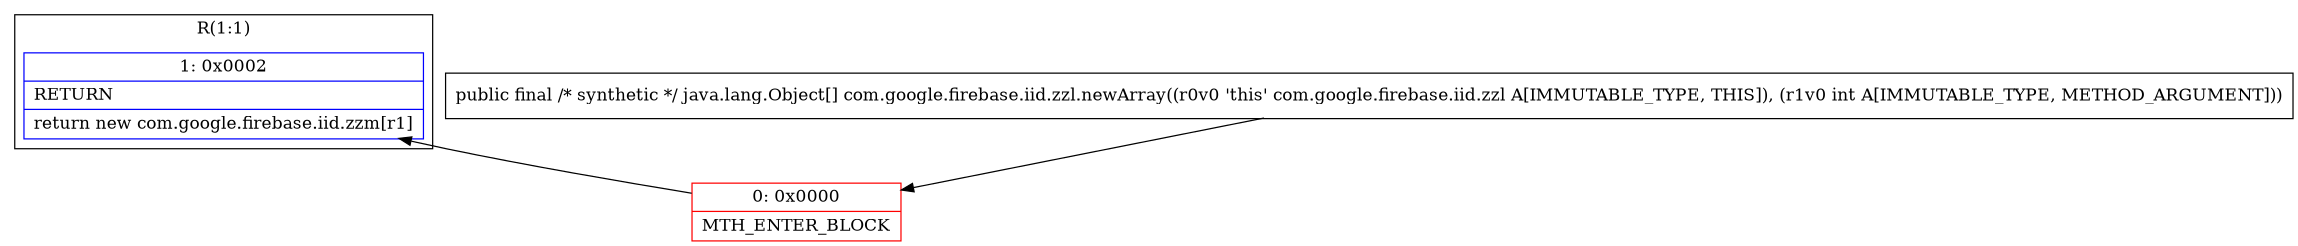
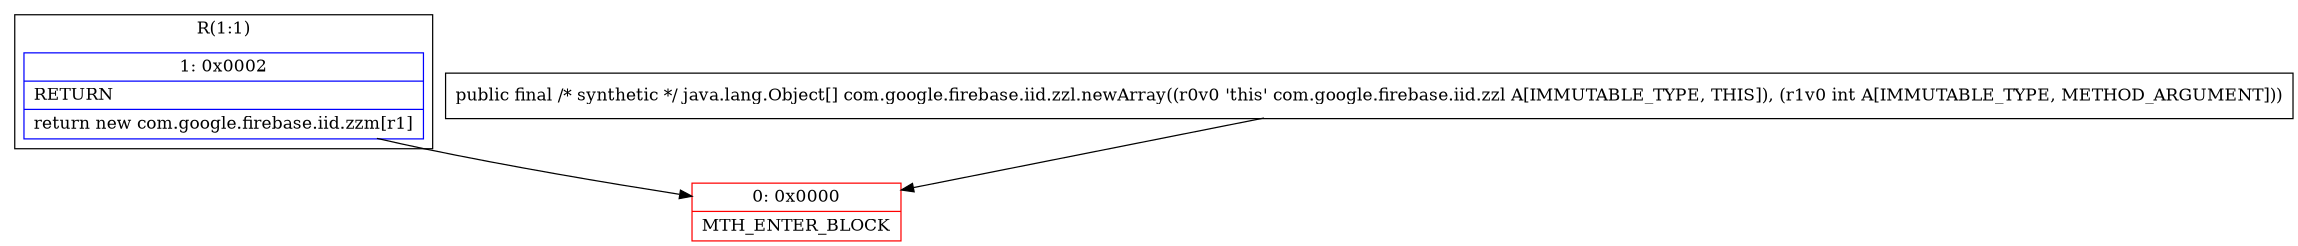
edge "0: 0x0000" -> "1: 0x0002": reversed
